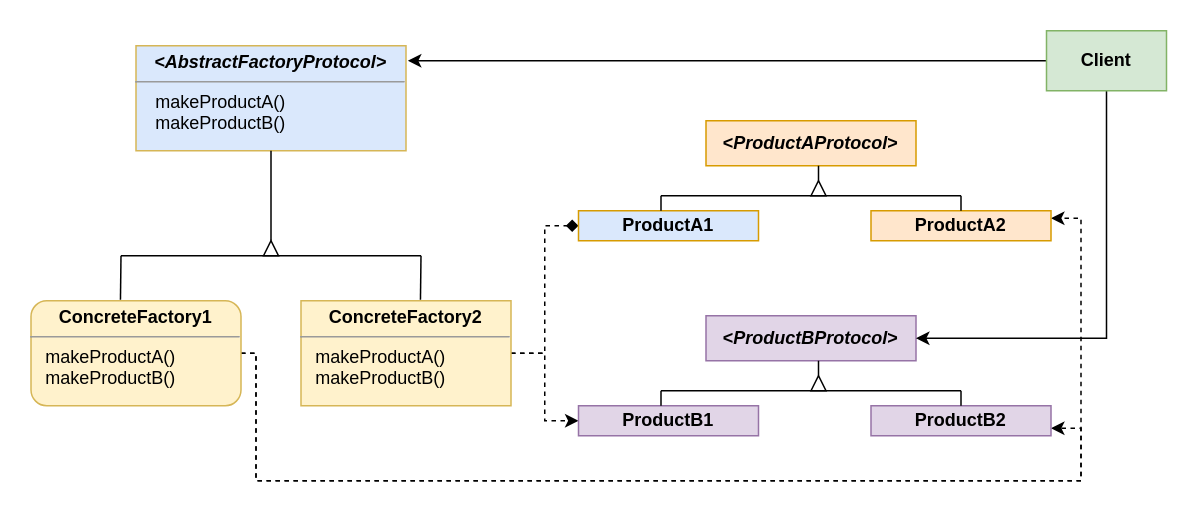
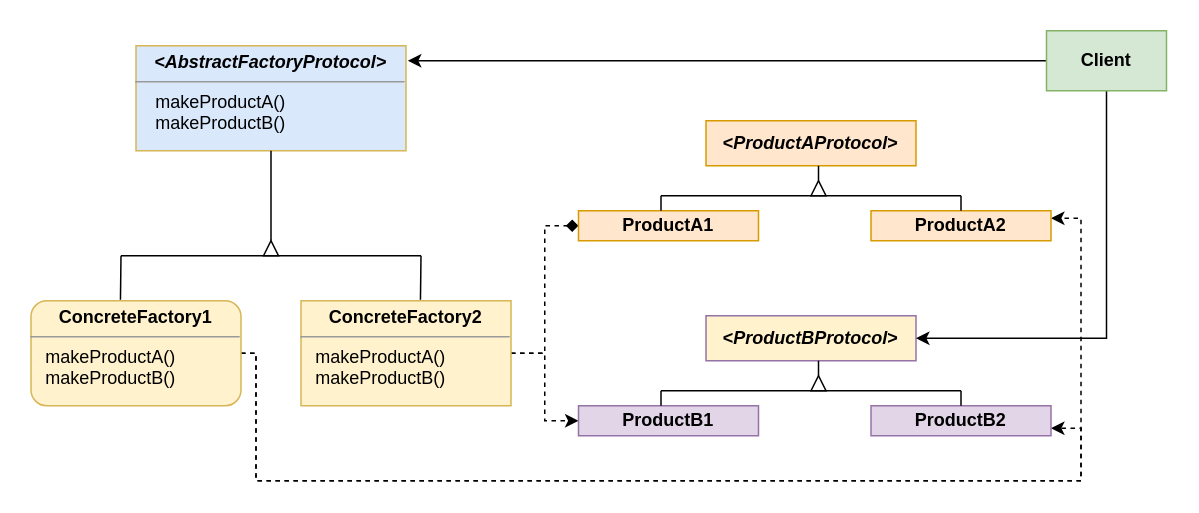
node "ProductA1": fillcolor #dae8fc -> #ffe6cc
node "<ProductBProtocol>": fillcolor #e1d5e7 -> #fff2cc
